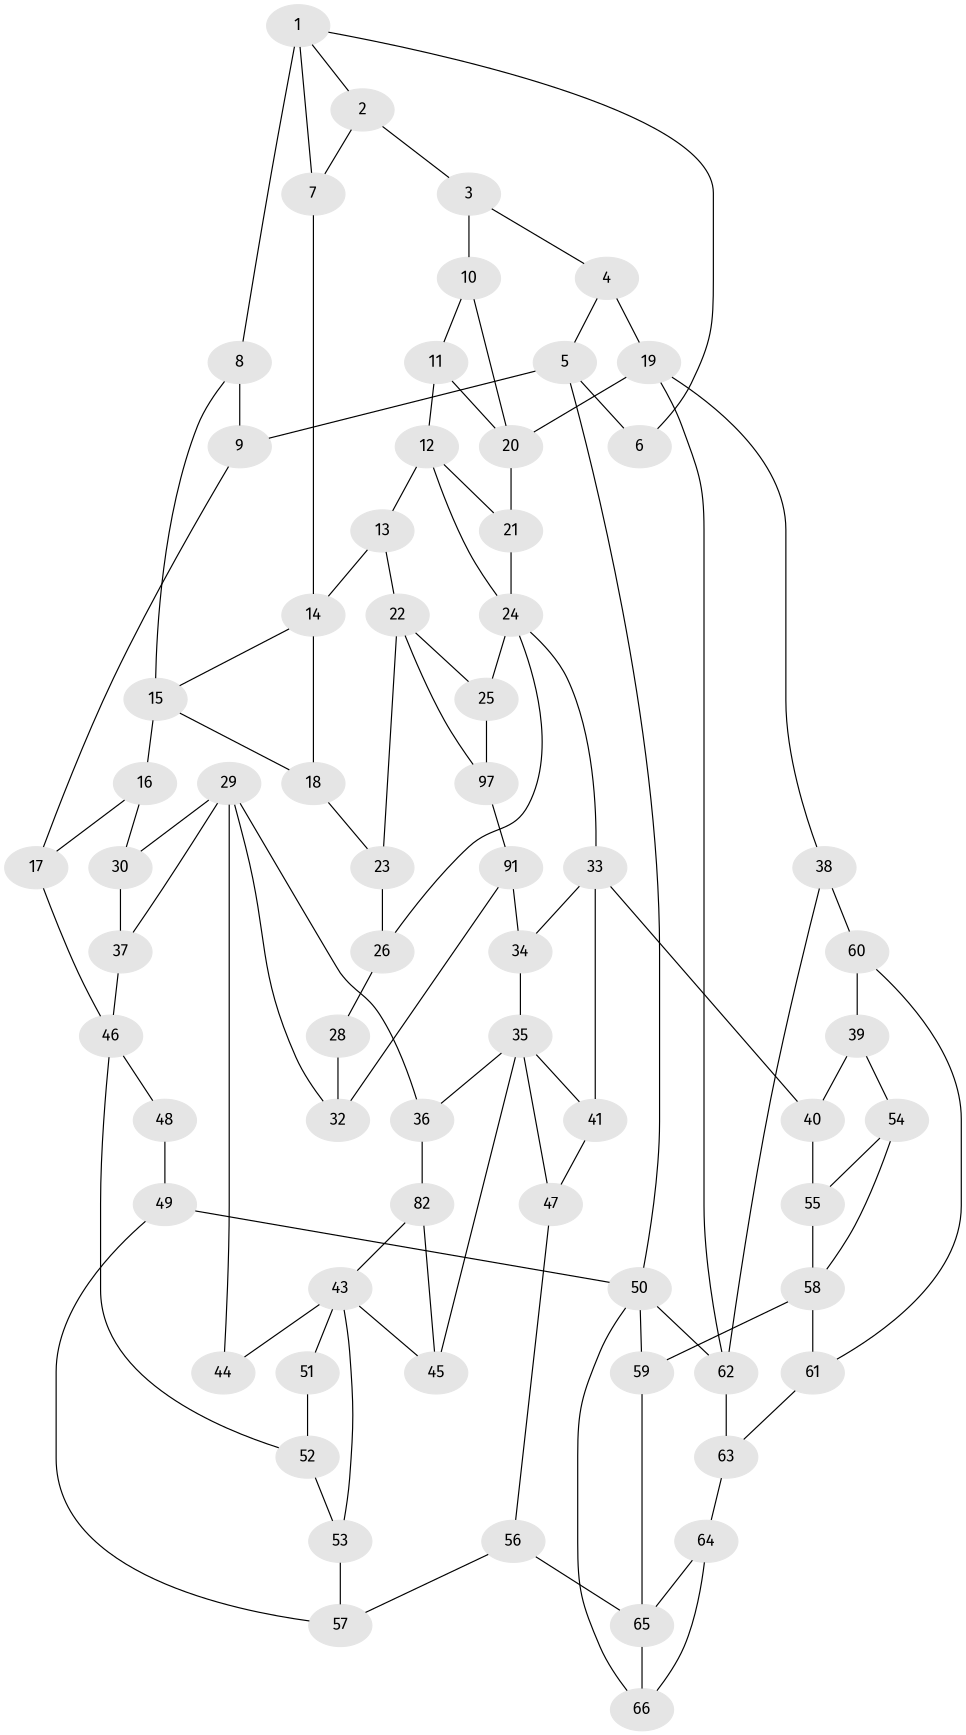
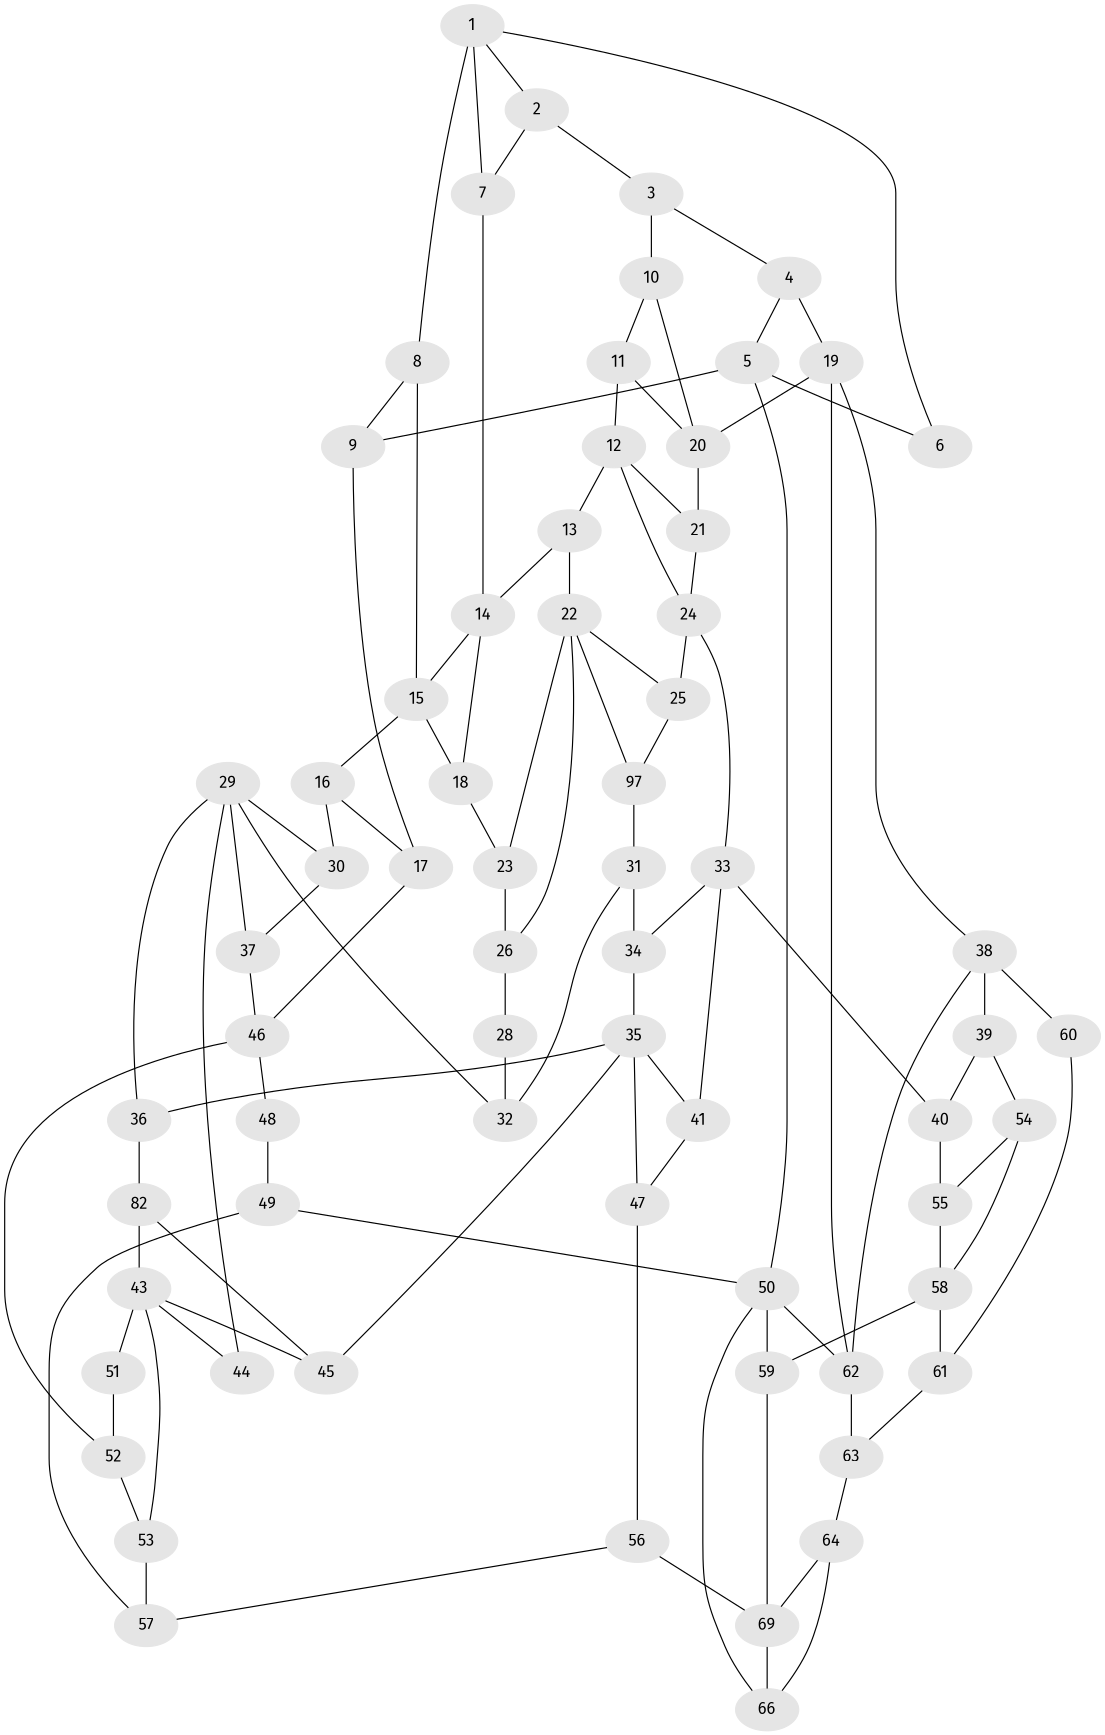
edge "24" -- "26": now "22" -- "26"
node "91": label "91" -> "31"
edge "60" -- "39": now "38" -- "39"
node "65": label "65" -> "69"
